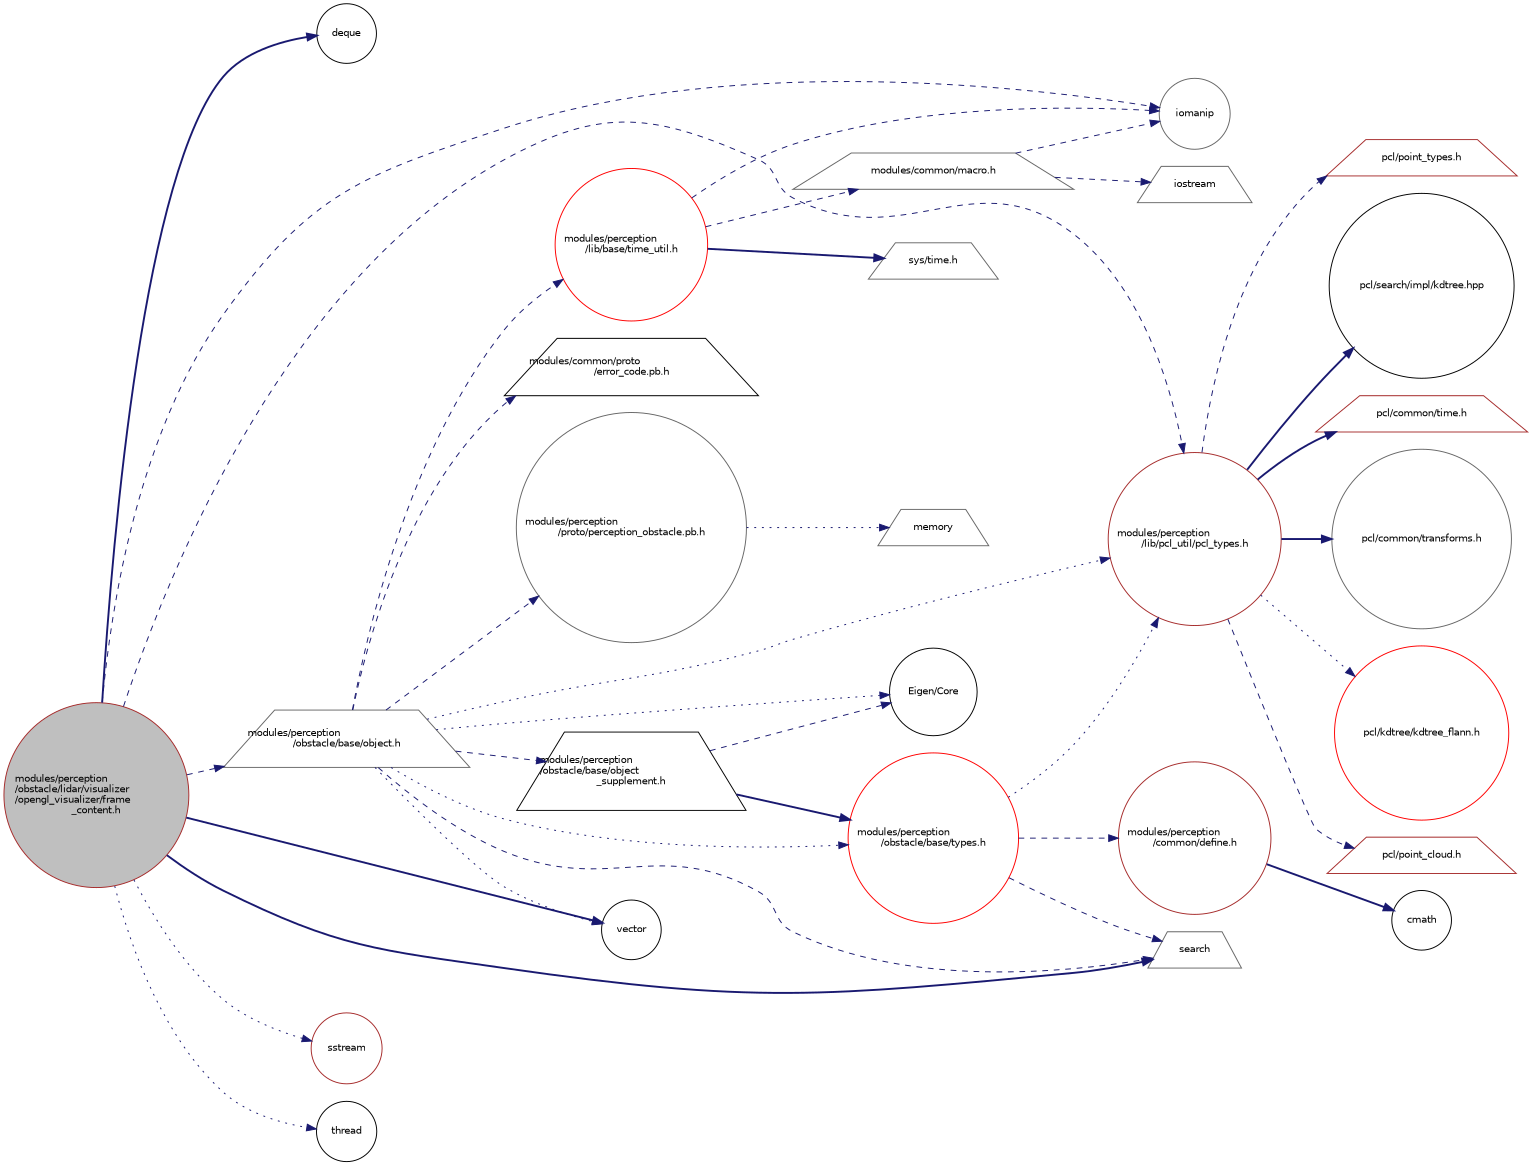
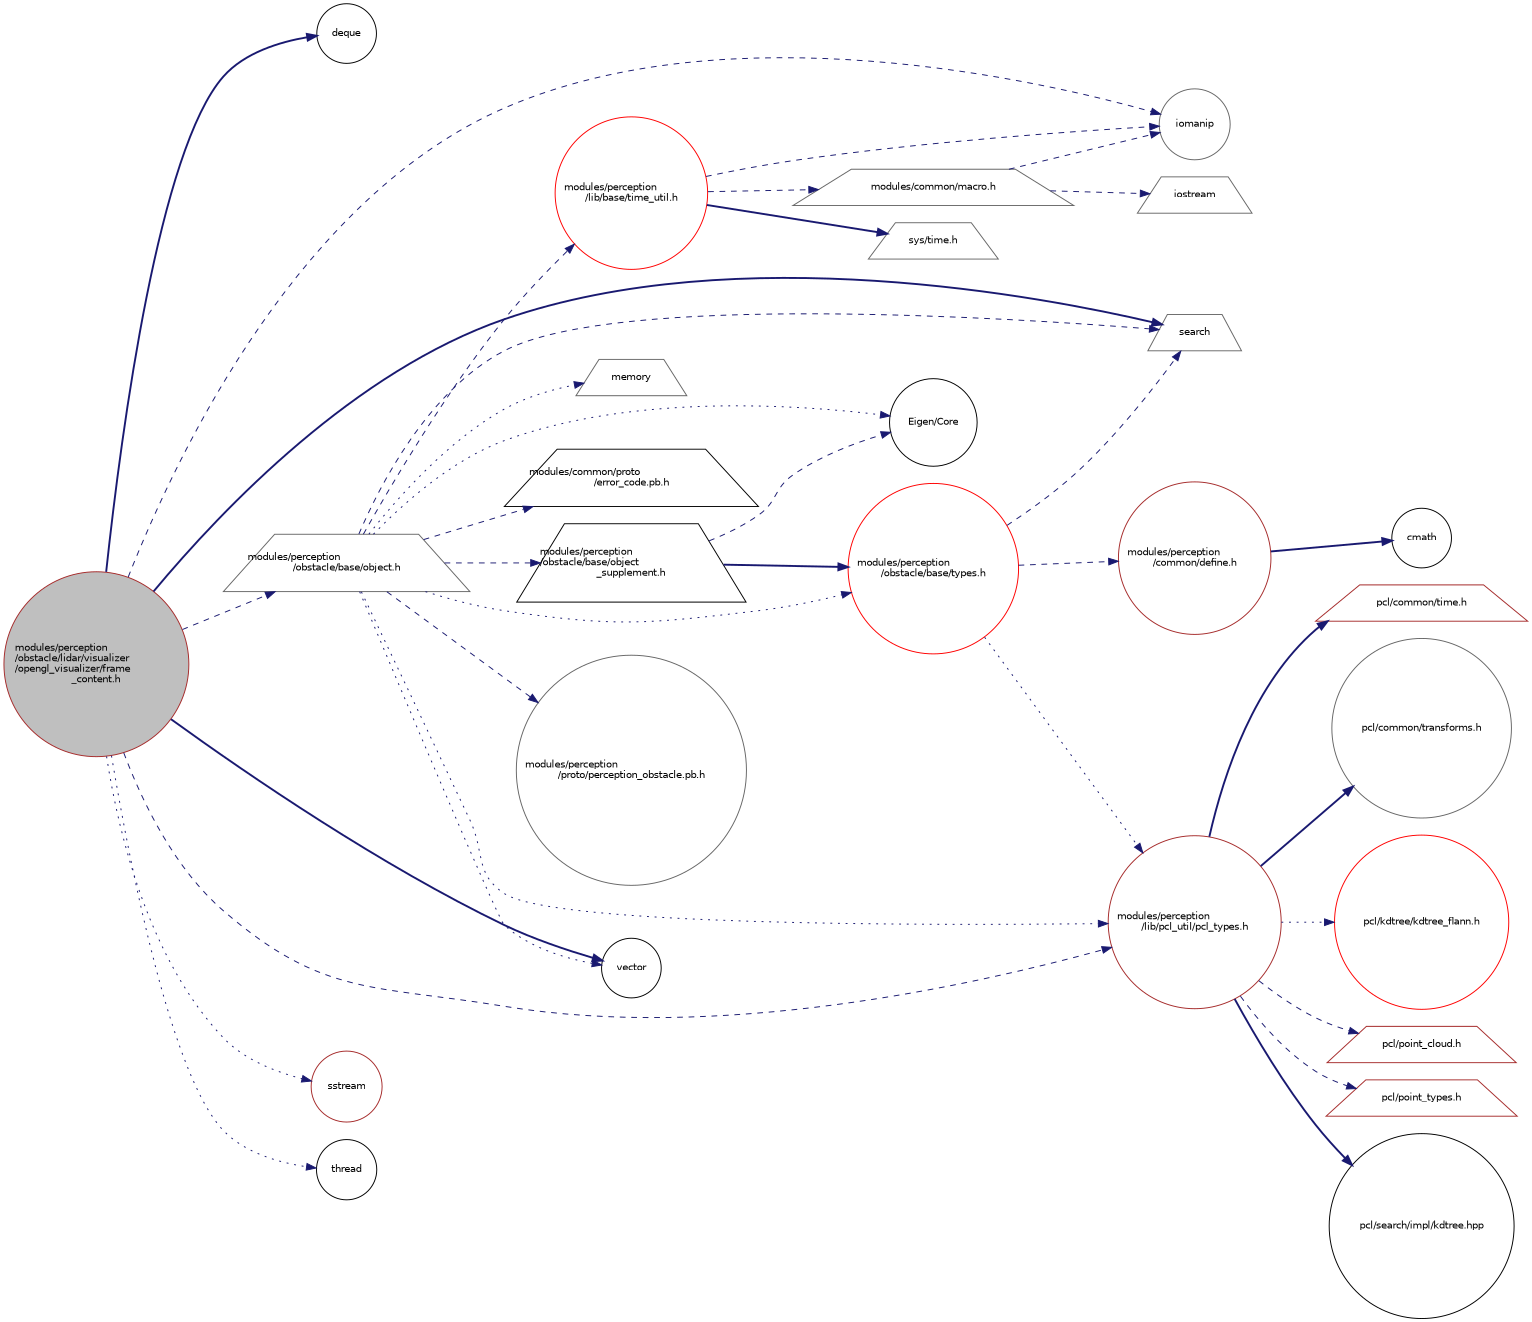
edge "modules/perception /proto/perception_obstacle.pb.h" -> "memory": now "modules/perception /obstacle/base/object.h" -> "memory"
